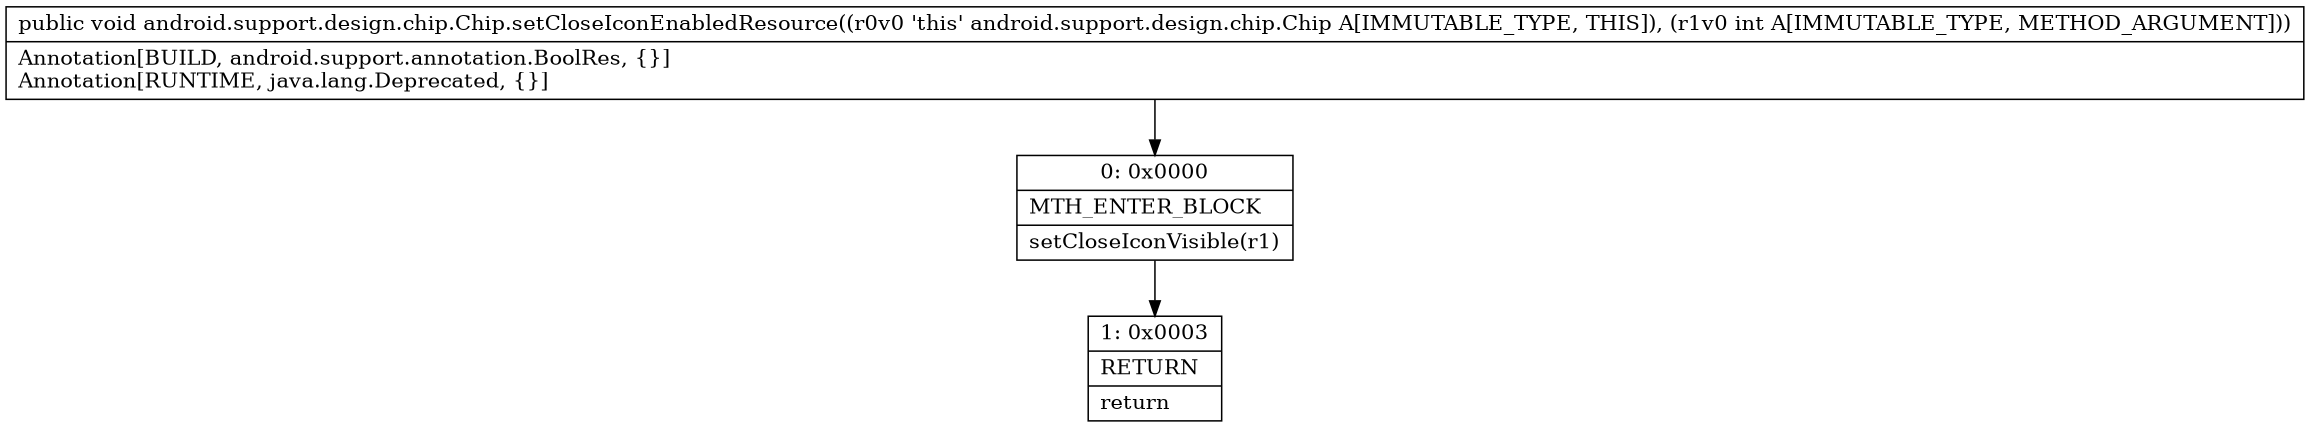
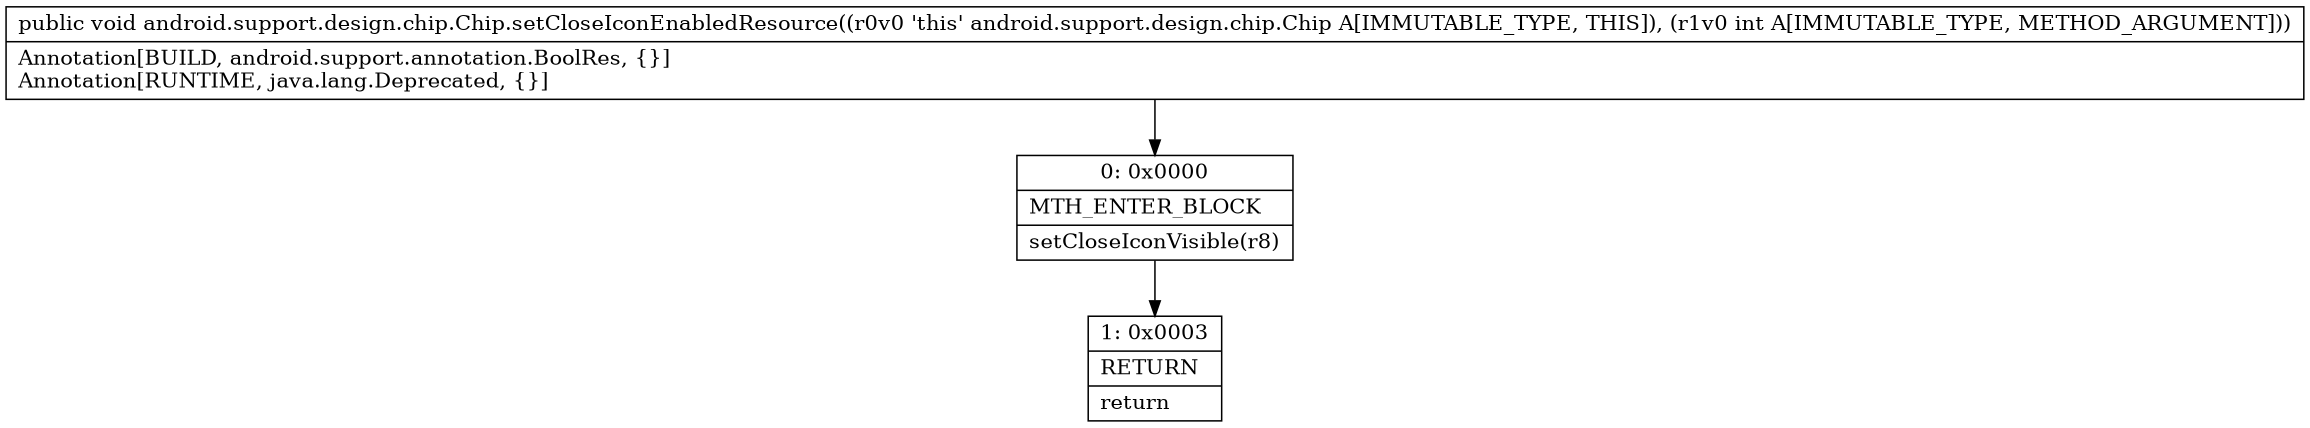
node "0: 0x0000": text "setCloseIconVisible(r1)" -> "setCloseIconVisible(r8)"
